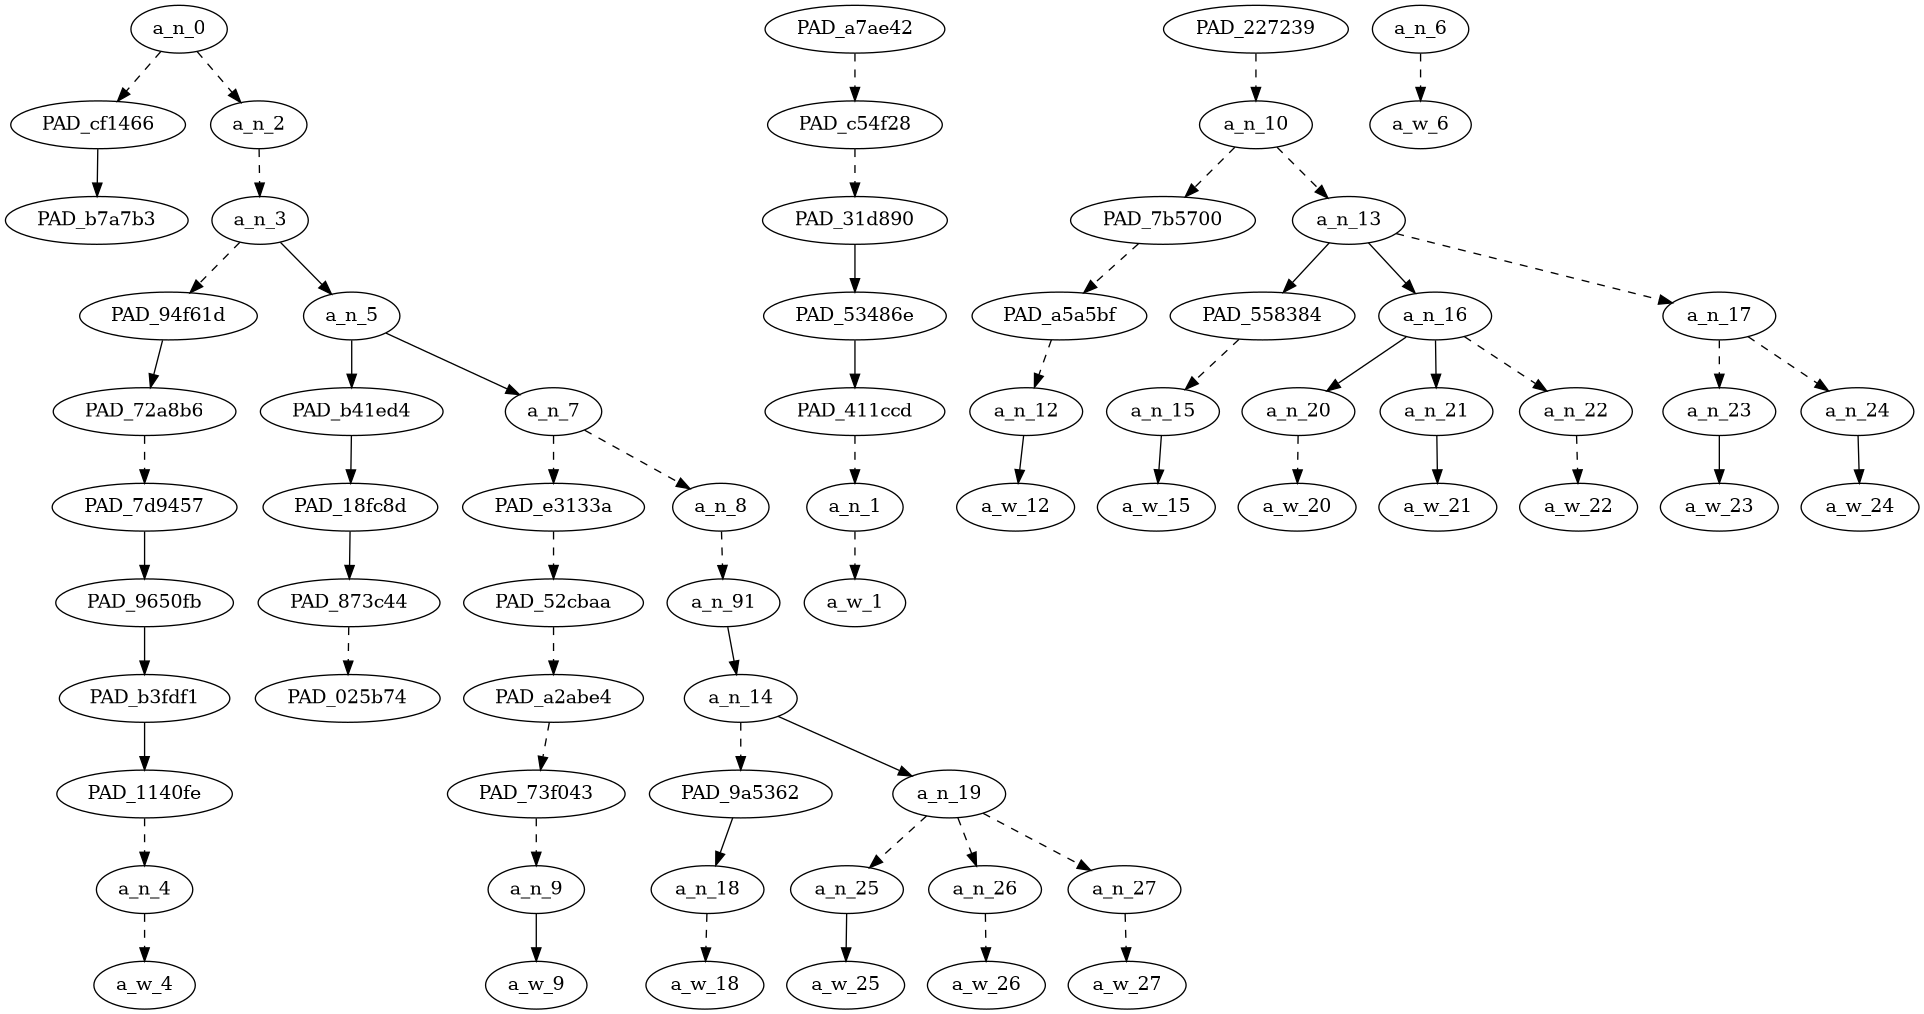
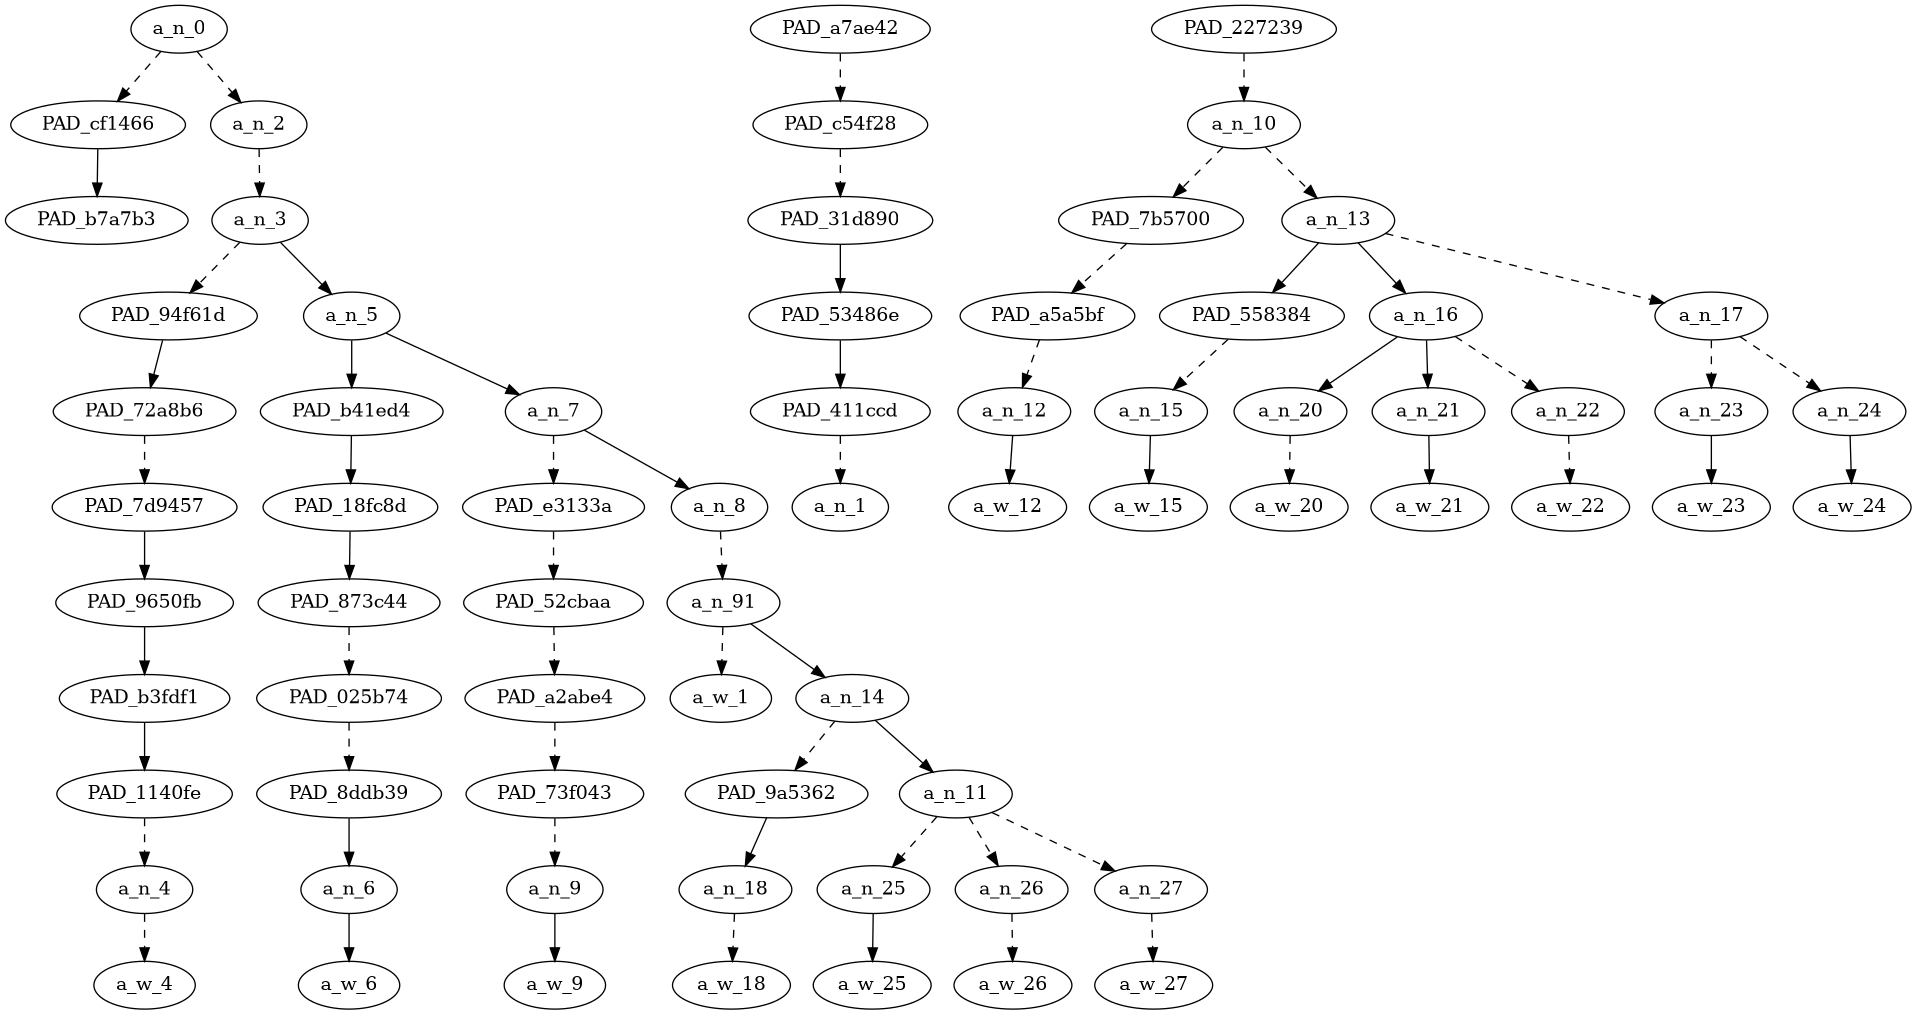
edge "a_n_6" -> "a_w_6": style dashed -> solid
edge "a_n_7" -> "a_n_8": style dashed -> solid
edge "a_n_1" -> "a_w_1": now "a_n_91" -> "a_w_1"
node "PAD_8ddb39": added
node "a_n_19": label "a_n_19" -> "a_n_11"
